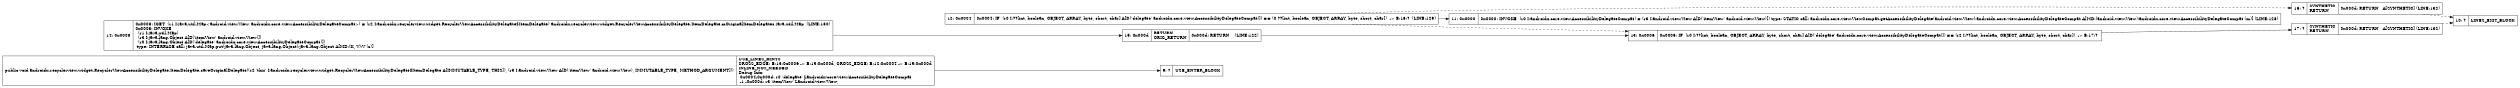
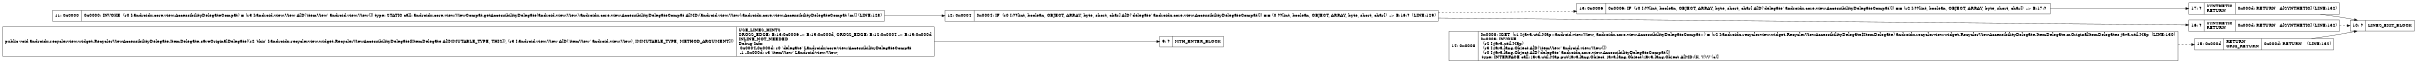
edge "12: 0x0004" -> "16: ?": style dashed -> solid
edge "12: 0x0004" -> "11: 0x0000": reversed
edge "17: ?" -> "10: ?": style dashed -> solid
node "14: 0x0008": text "(r1 I:java.util.Map)" -> "(r2 I:java.util.Map)"
node "15: 0x000d": text "0x000d: RETURN    (LINE:122)" -> "0x000d: RETURN    (LINE:132)"
edge "14: 0x0008" -> "15: 0x000d": style solid -> dashed
edge "15: 0x000d" -> "13: 0x0006": now "15: 0x000d" -> "10: ?"
node "9: ?": text "USE_ENTER_BLOCK" -> "MTH_ENTER_BLOCK"
